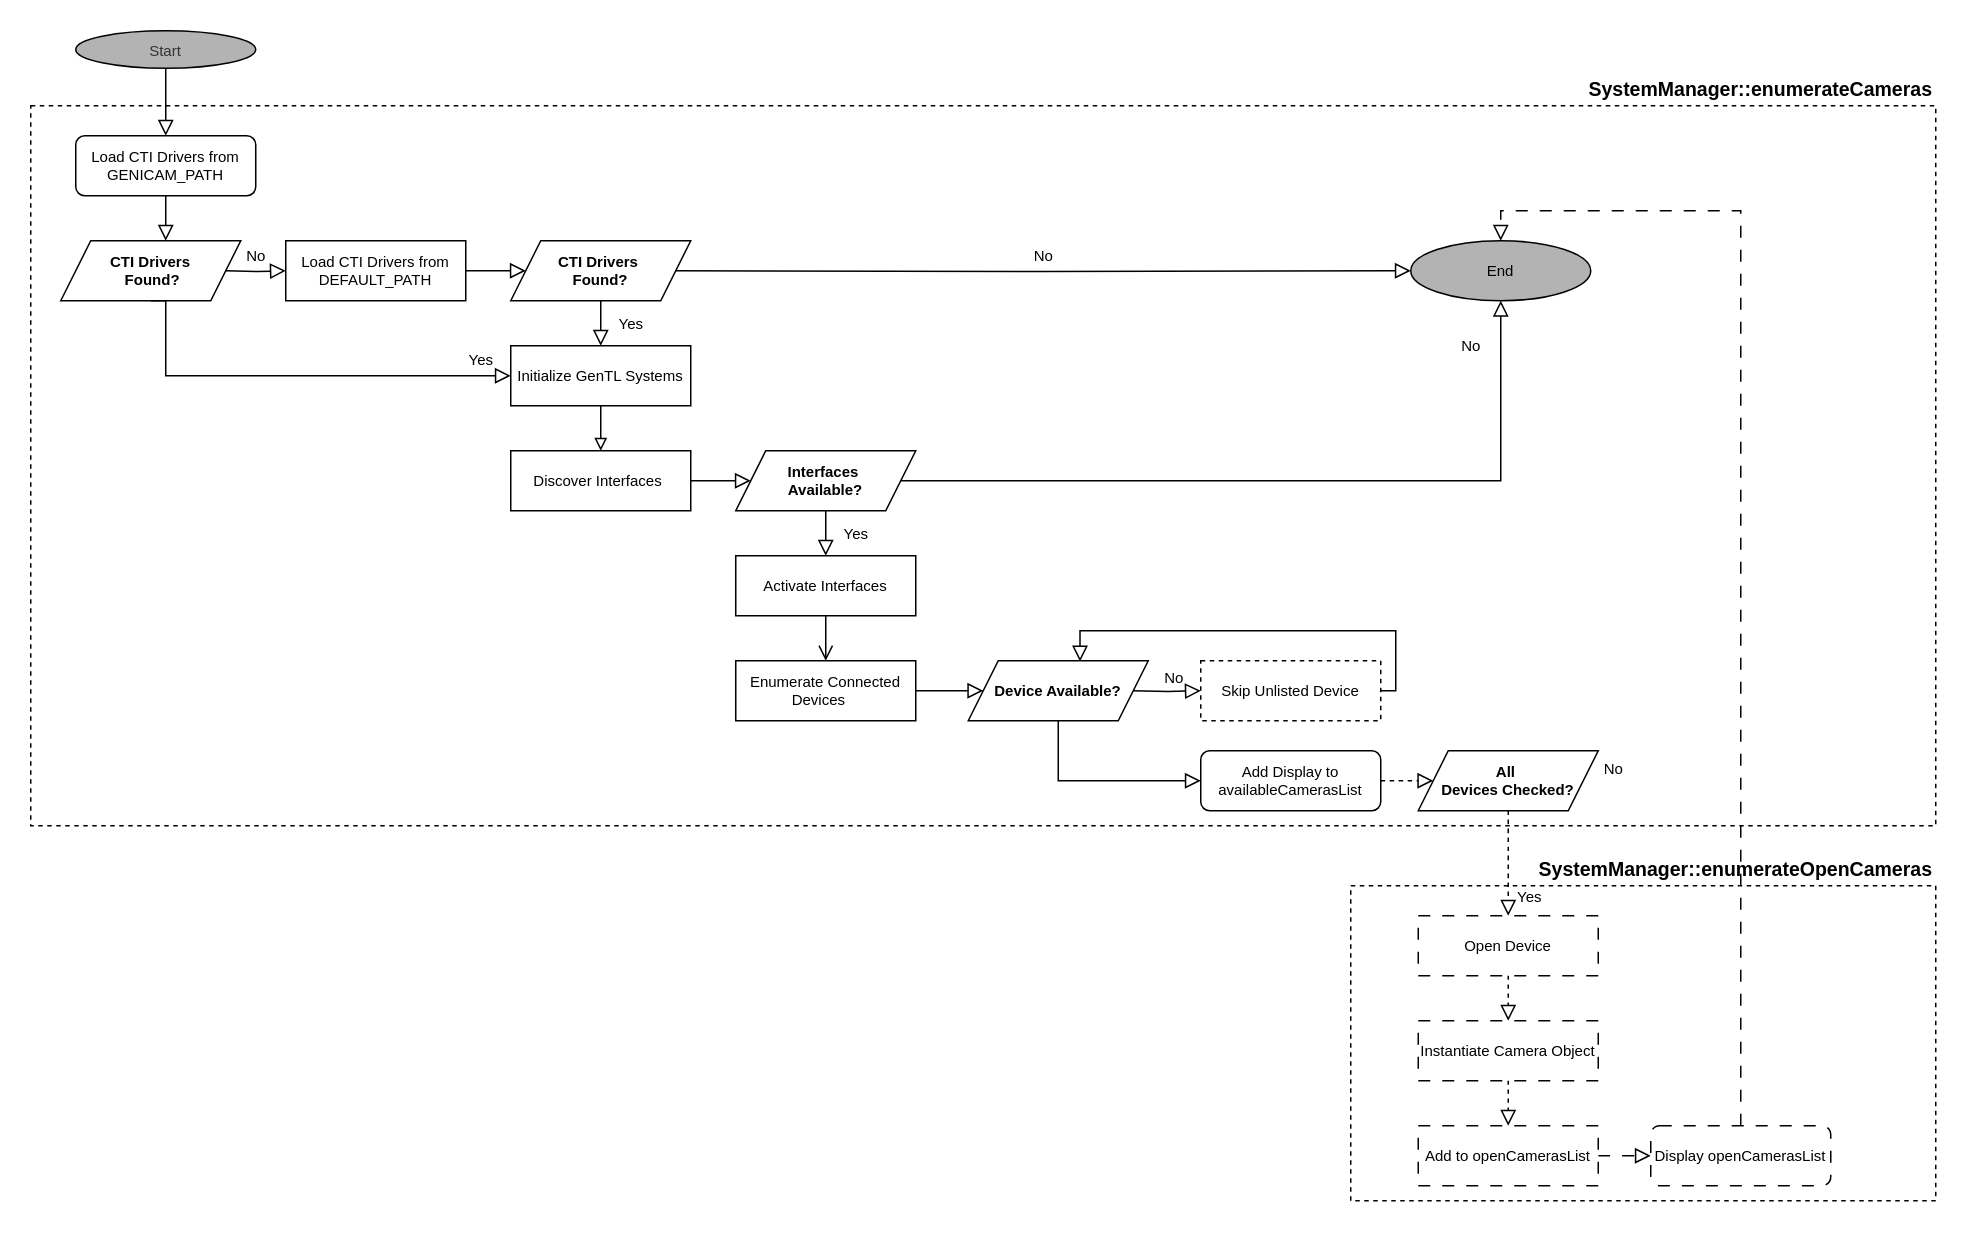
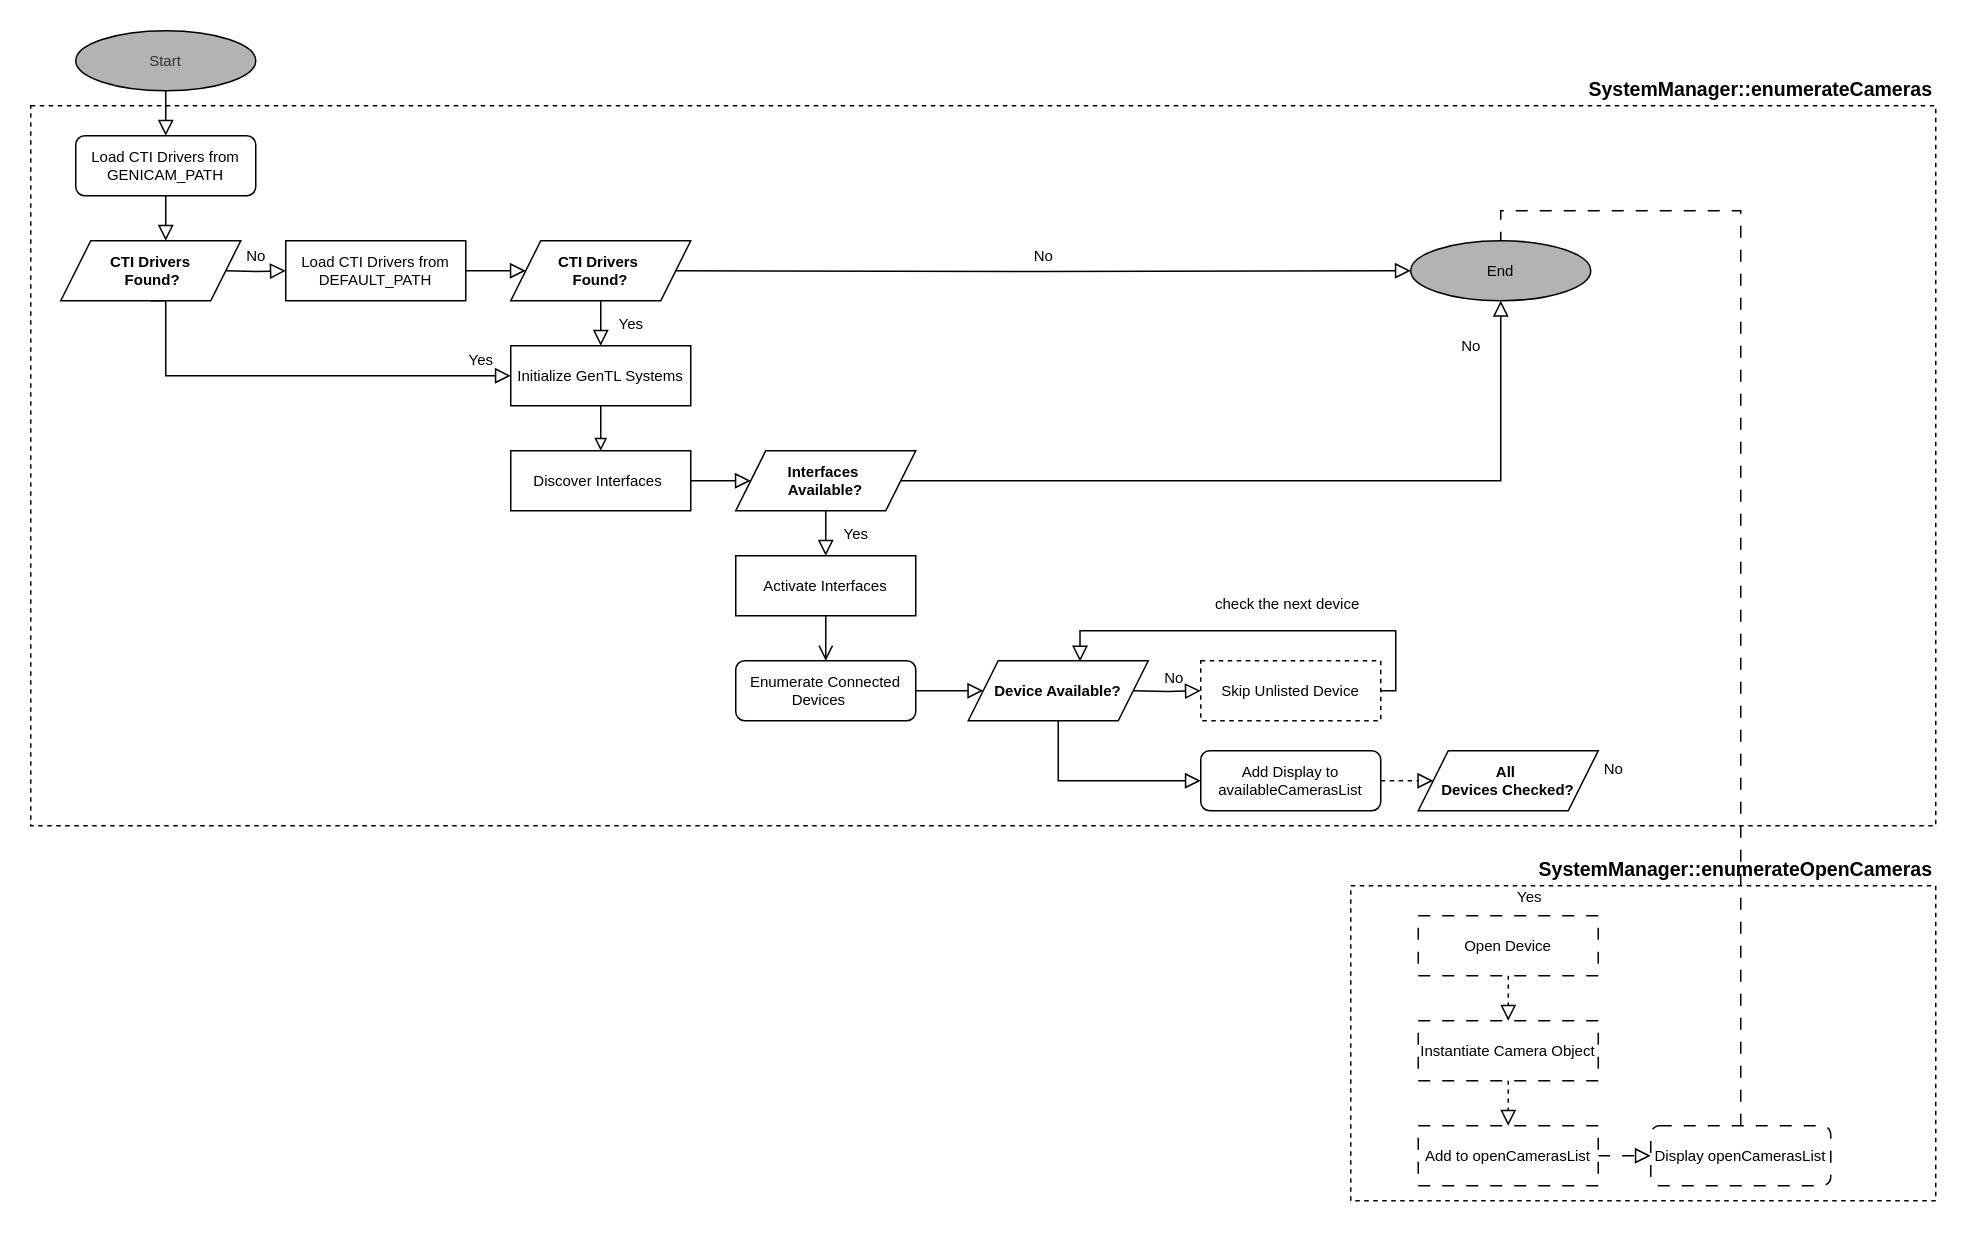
node "Start": size 180x38 -> 180x60
edge "Display openCamerasList" -> "End": arrowhead block -> none
node "check the next device": added
node "Enumerate Connected Devices": shape rectangle -> rounded rectangle
edge "All Devices Checked?" -> "Open Device": removed
